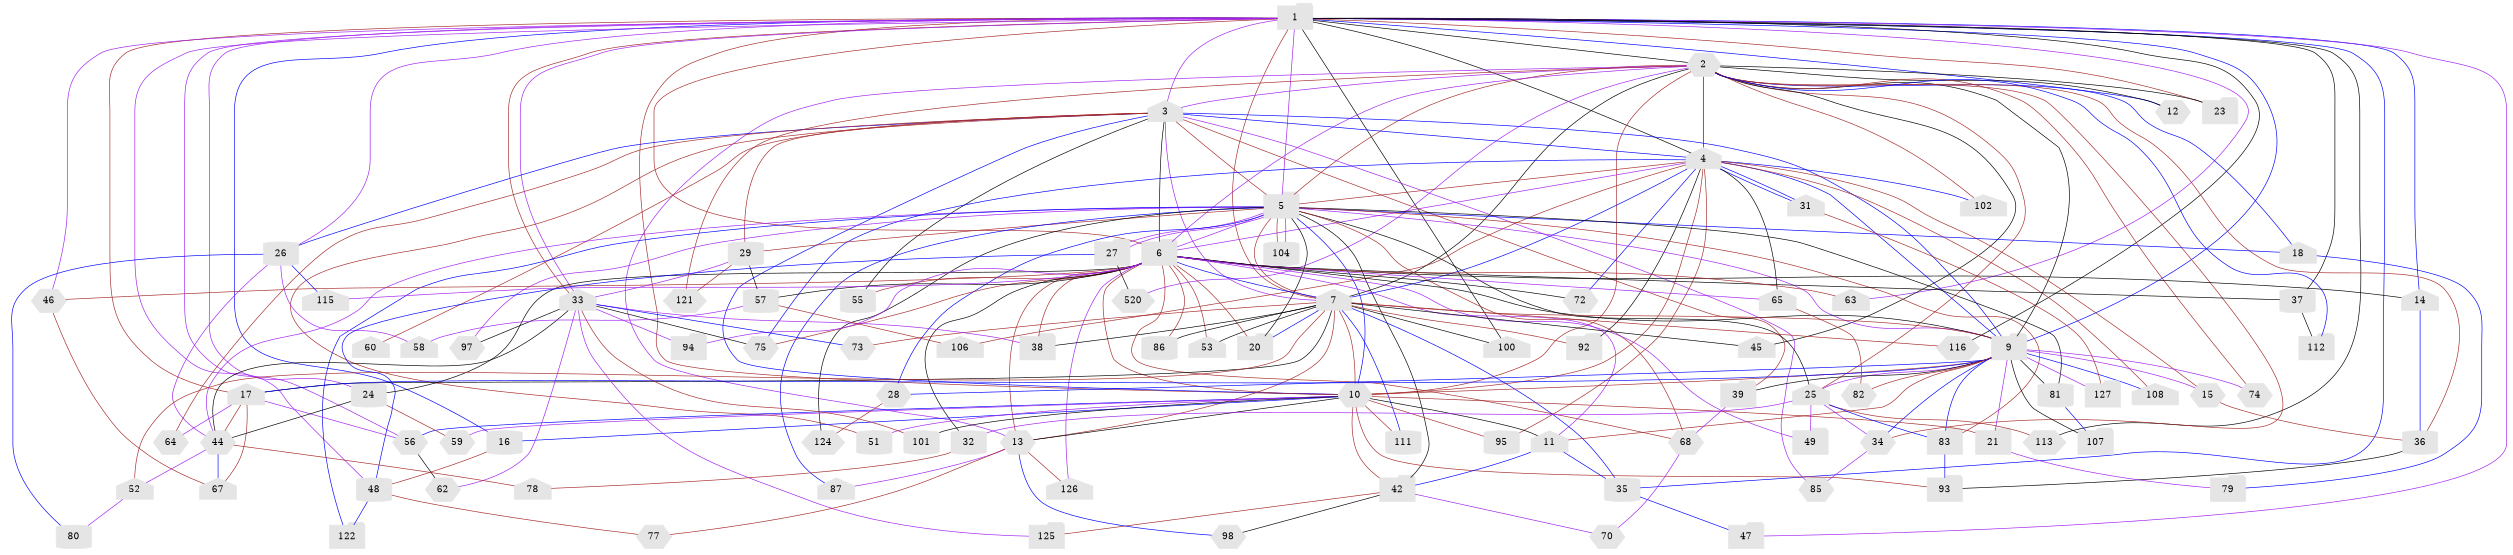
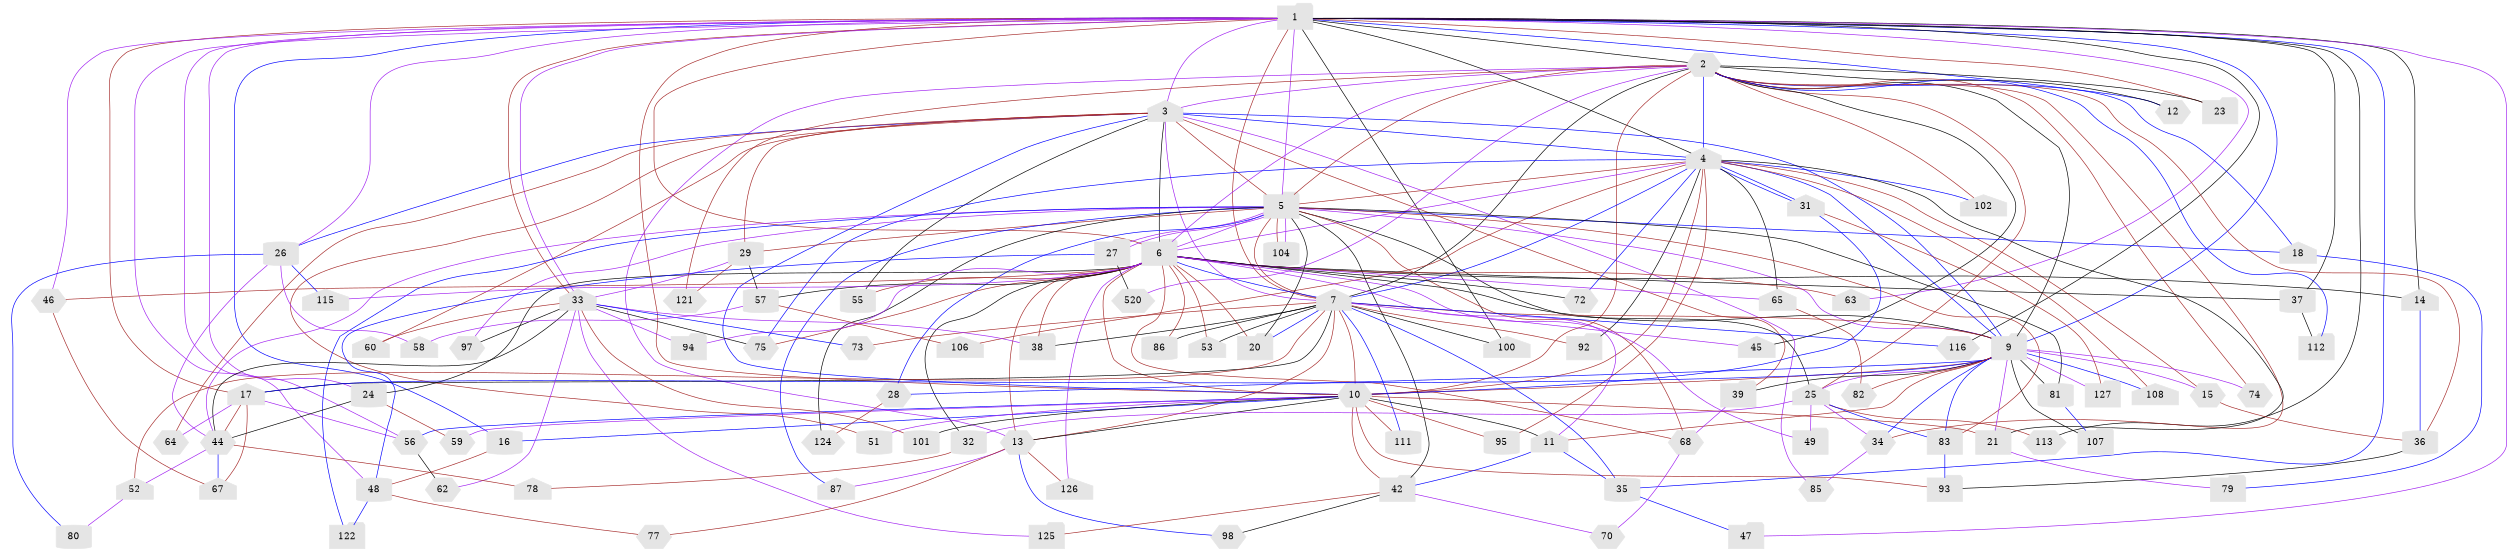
edge "1" -- "14": color blue -> black
edge "5" -- "10": now "31" -- "10"
edge "4" -- "21": added
edge "33" -- "60": added
edge "7" -- "116": color brown -> blue
edge "7" -- "45": color black -> purple
